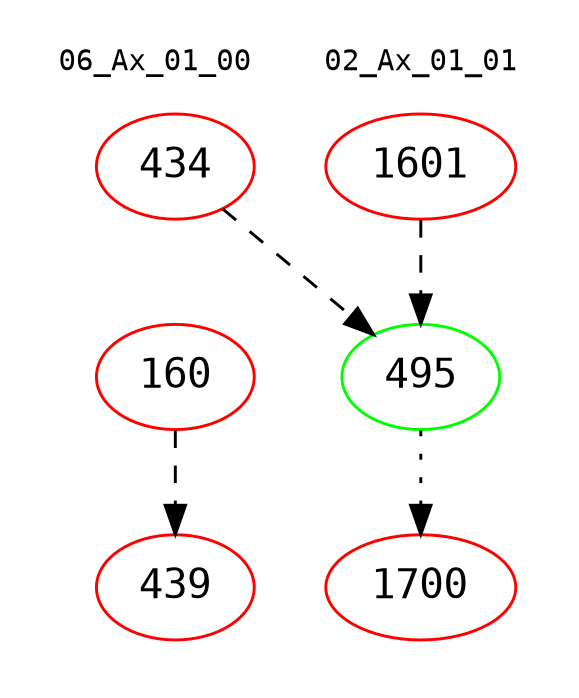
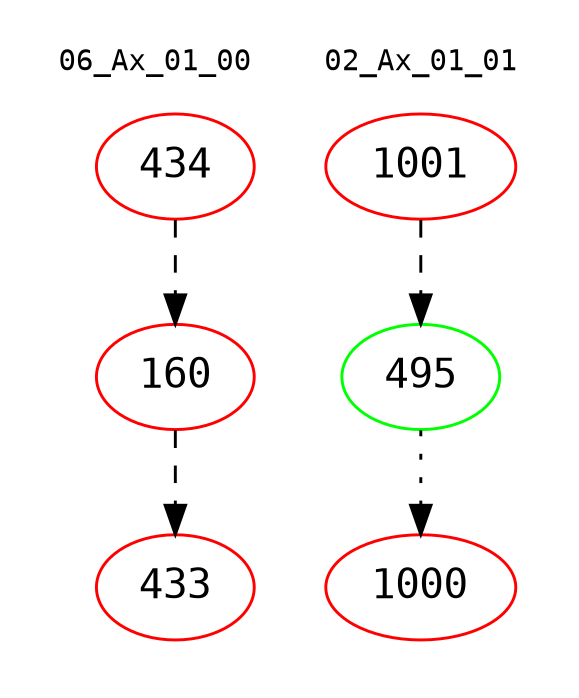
node "1601": label "1601" -> "1001"
edge "434" -> "495": now "434" -> "160"
node "439": label "439" -> "433"
node "1700": label "1700" -> "1000"
